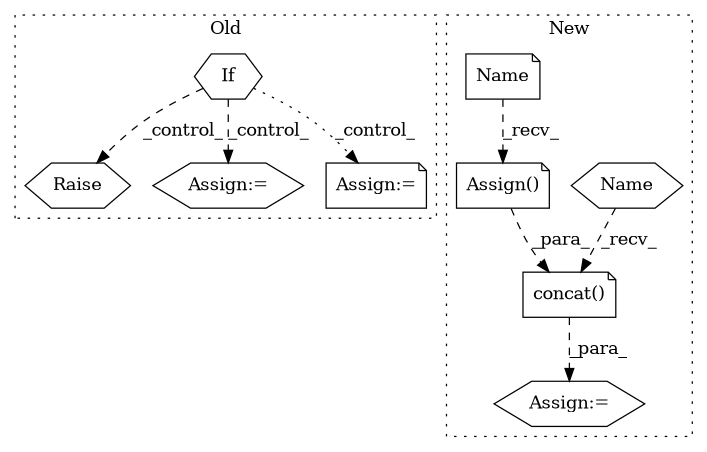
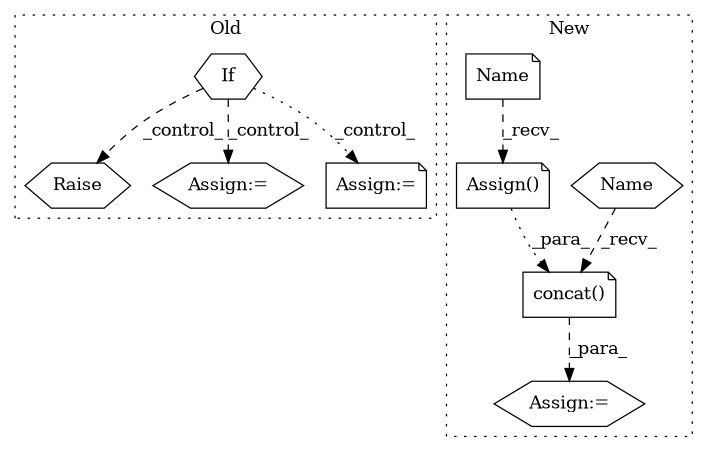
edge "Assign()" -> "concat()": style dashed -> dotted
